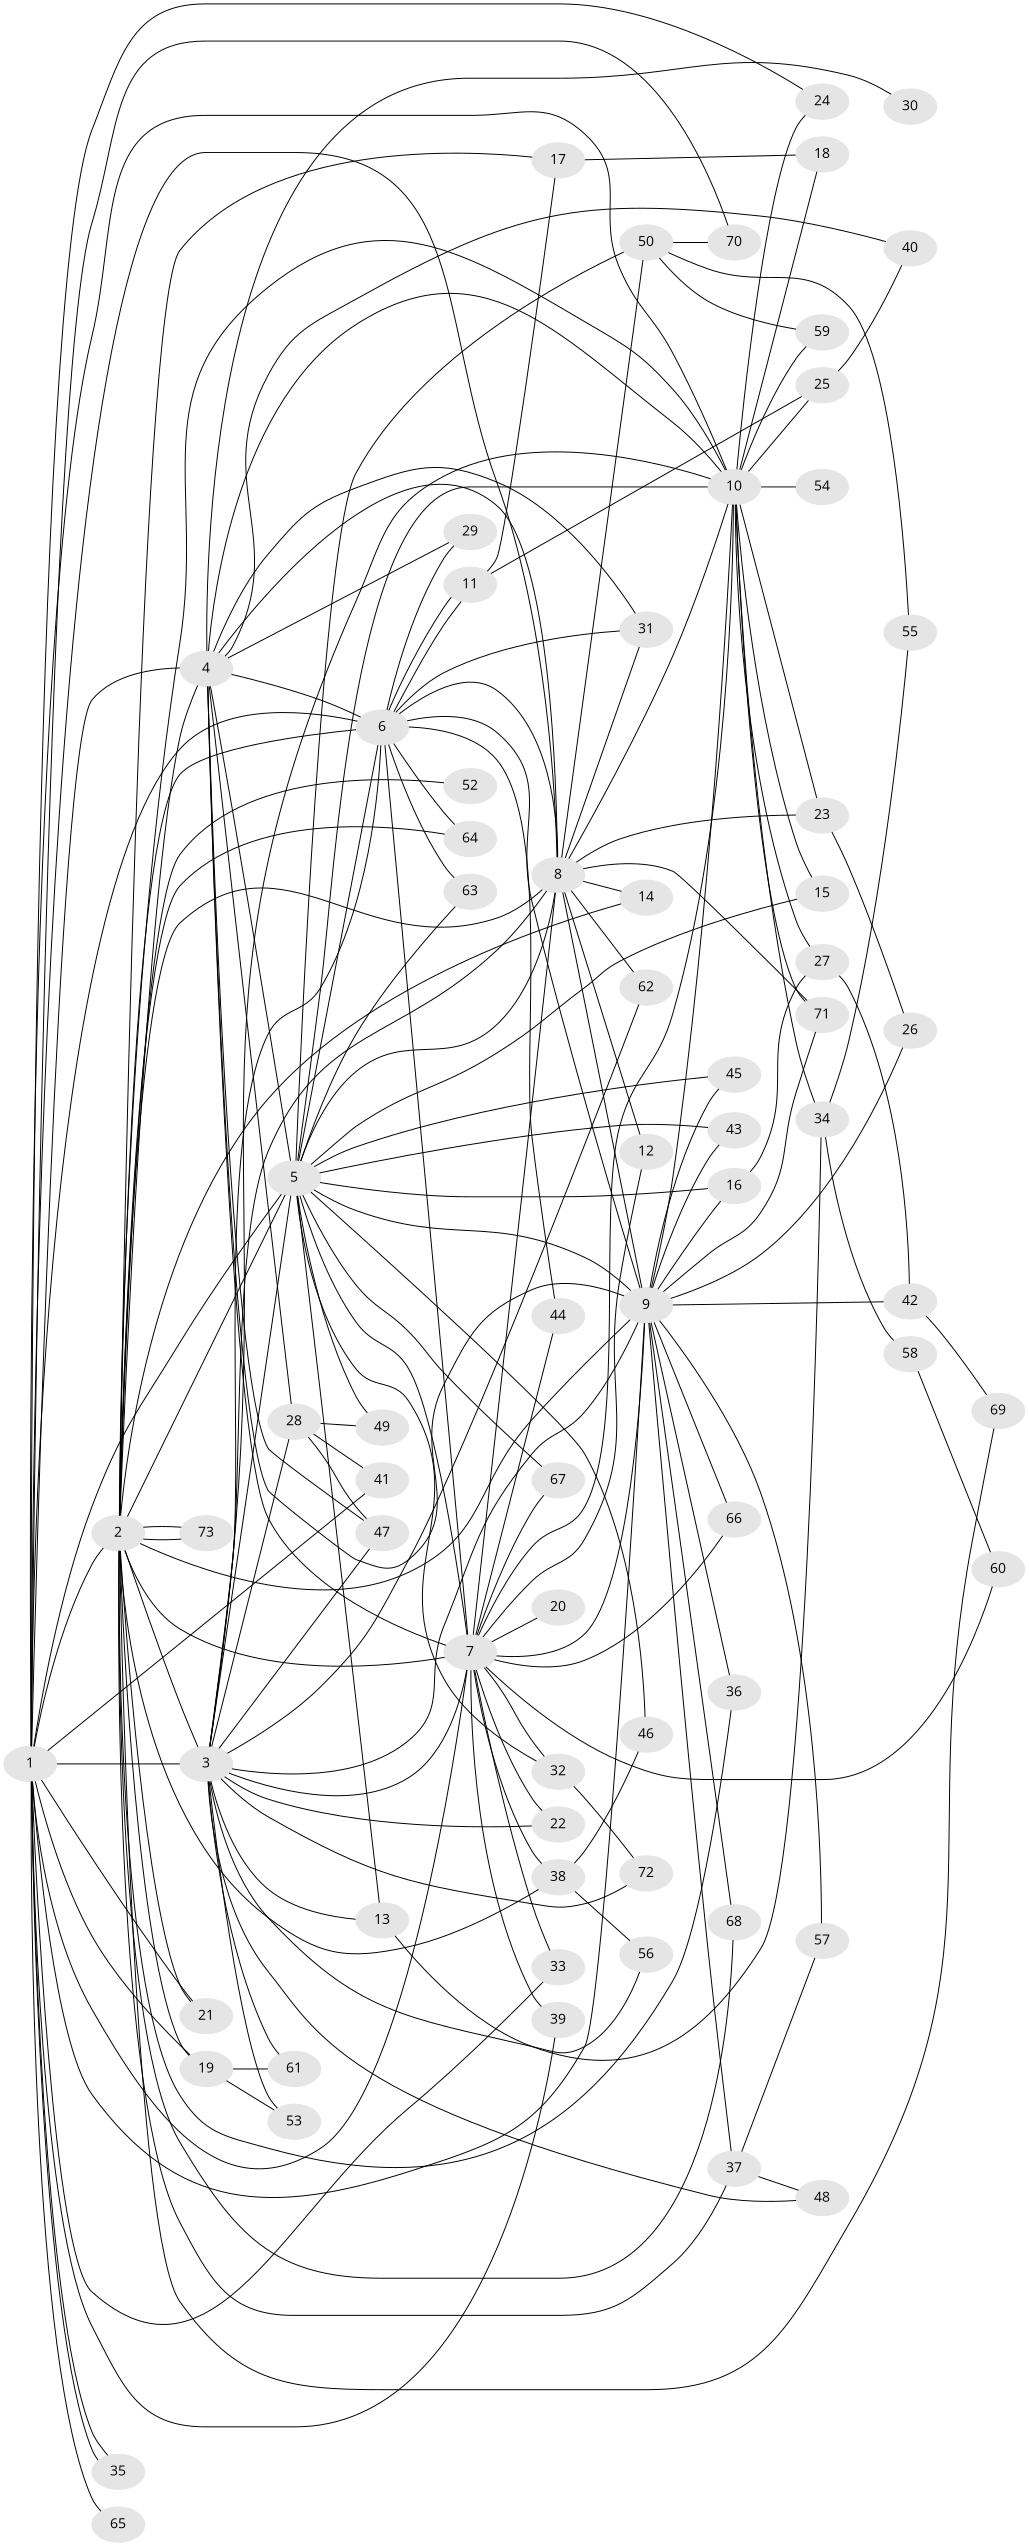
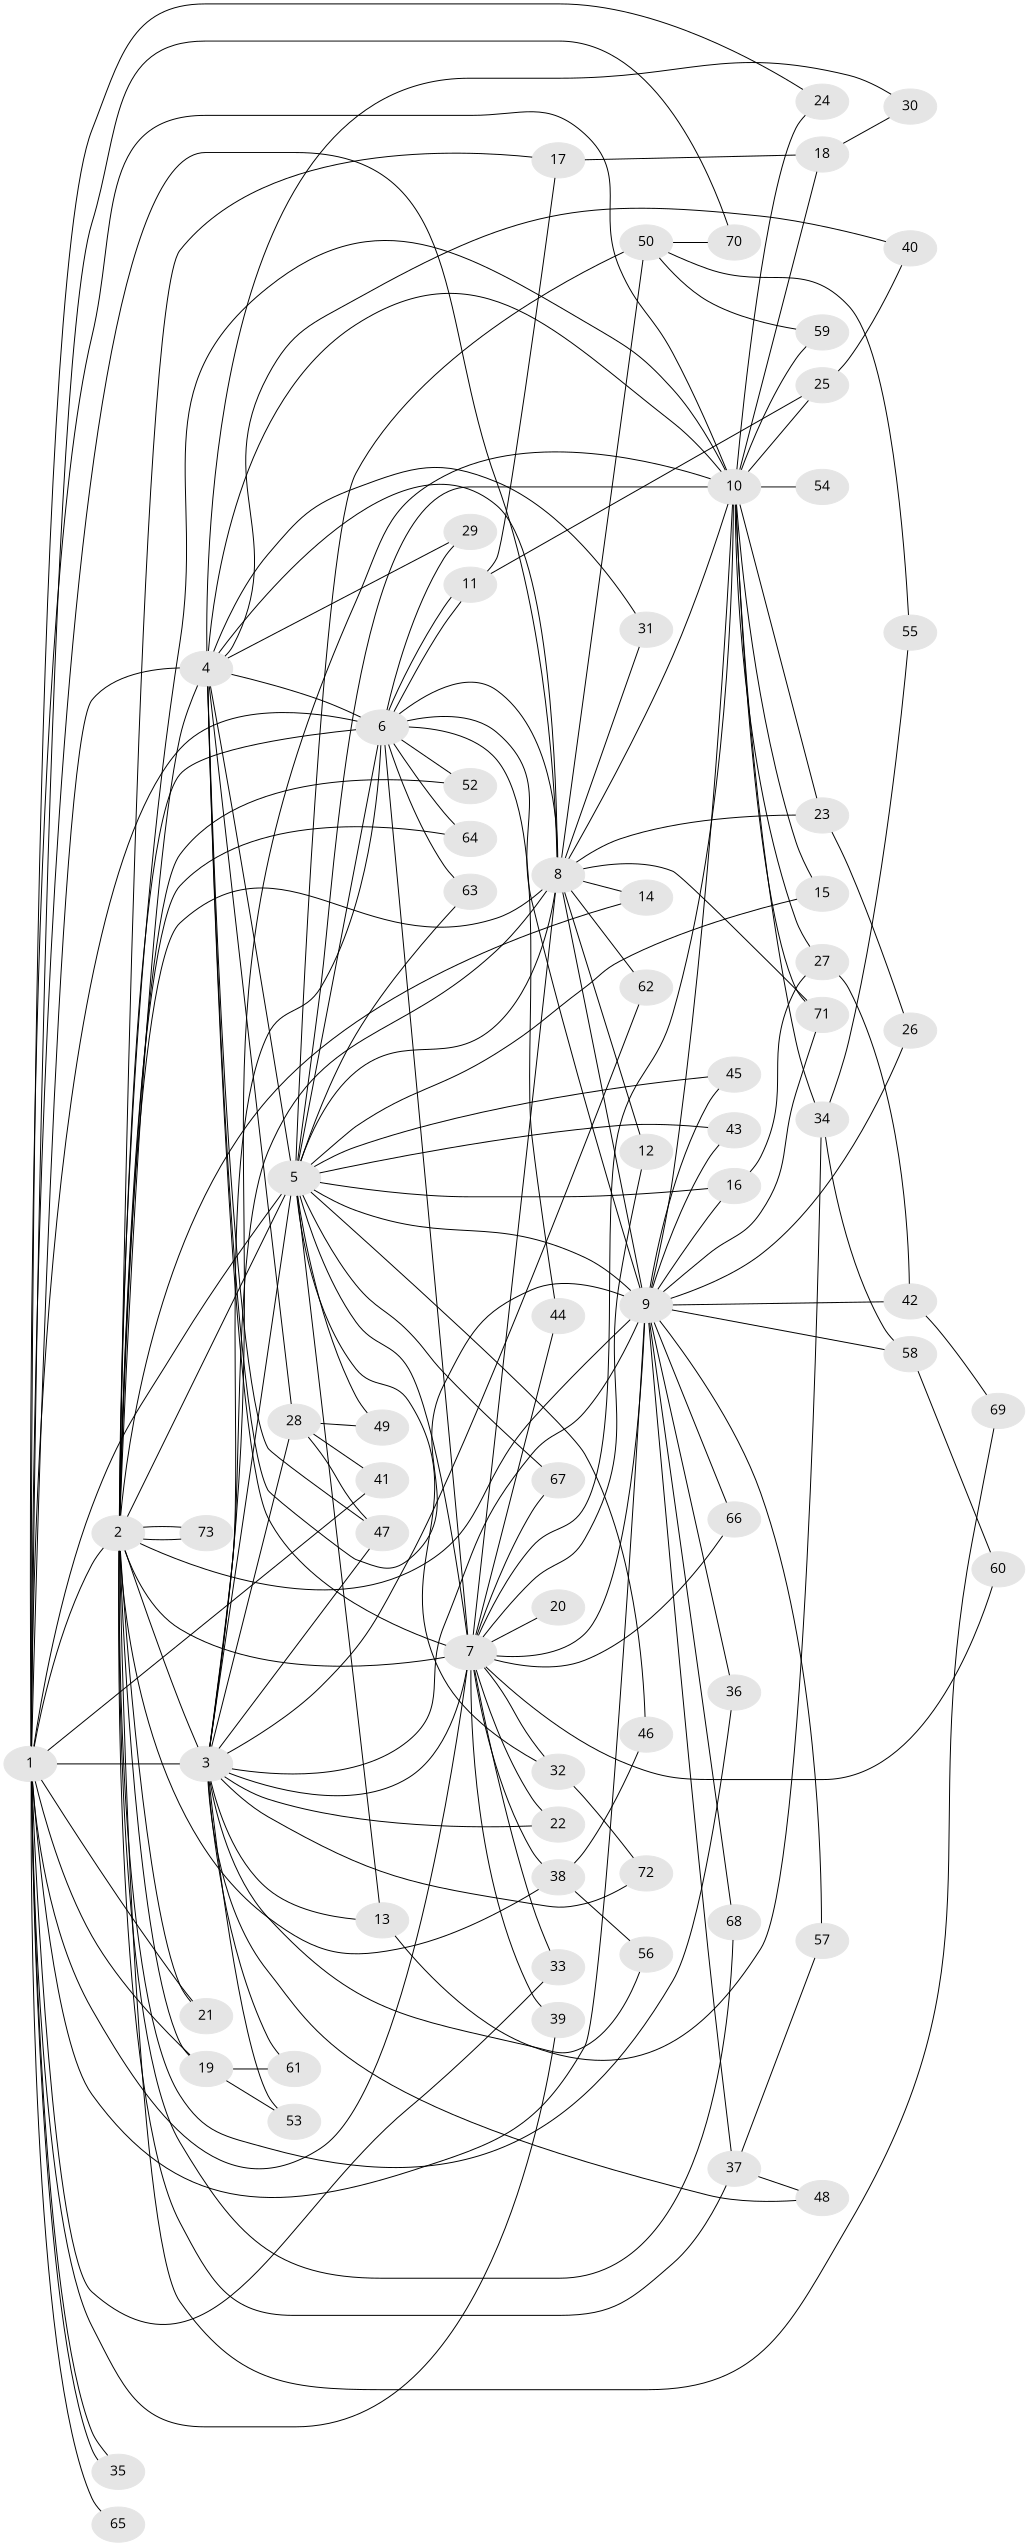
edge "30" -- "18": added
edge "31" -- "6": now "52" -- "6"
edge "9" -- "58": added
